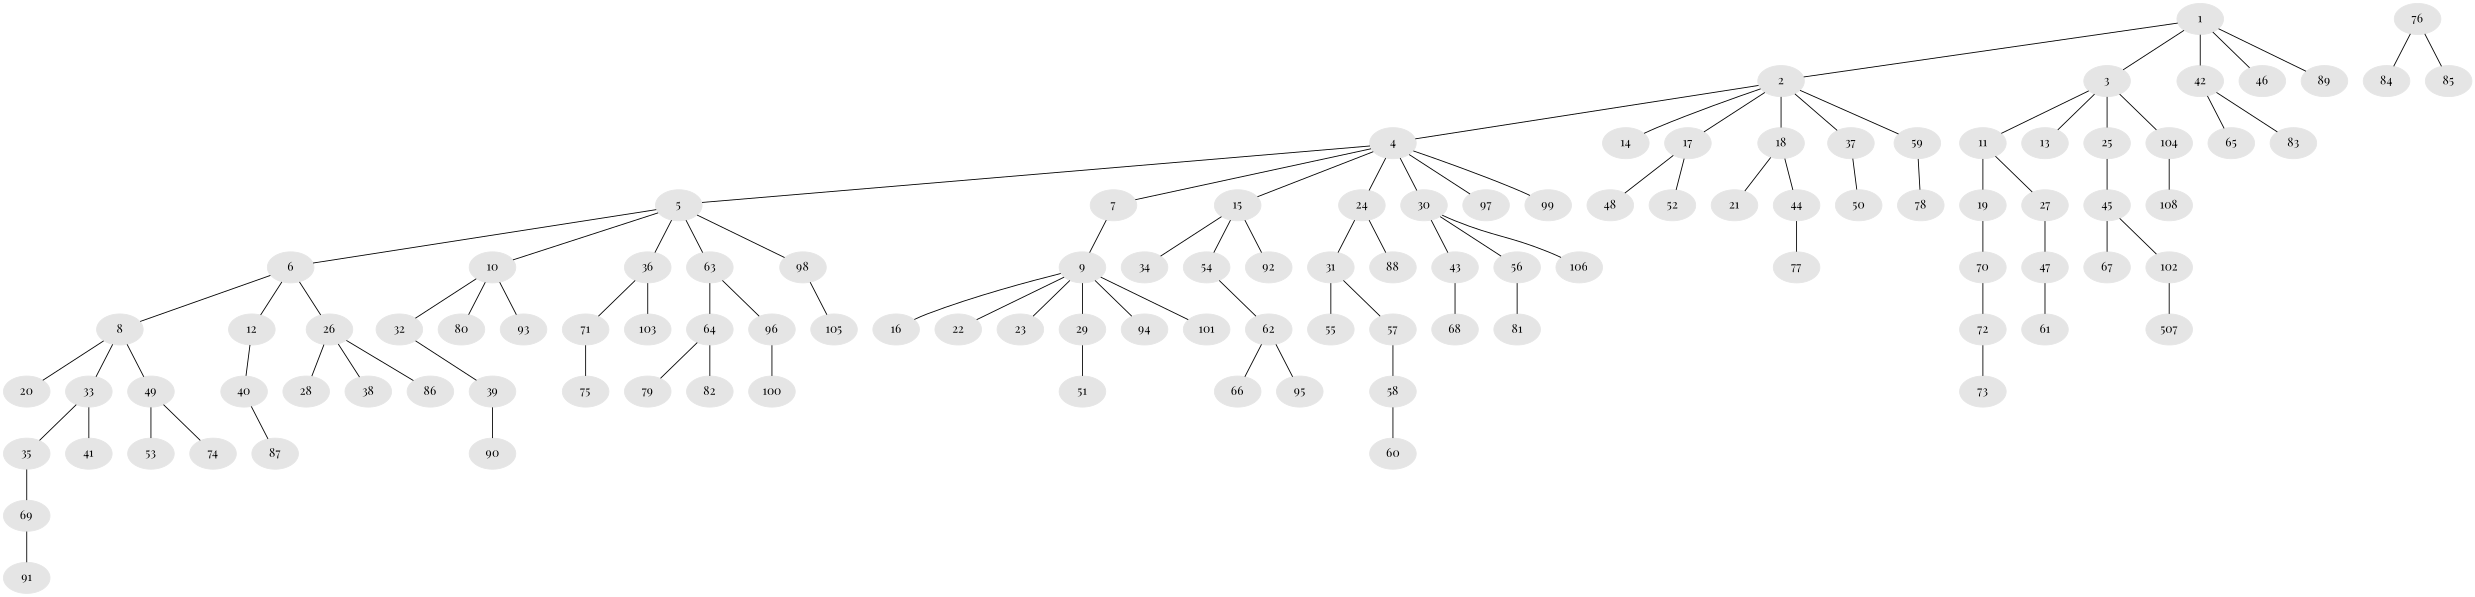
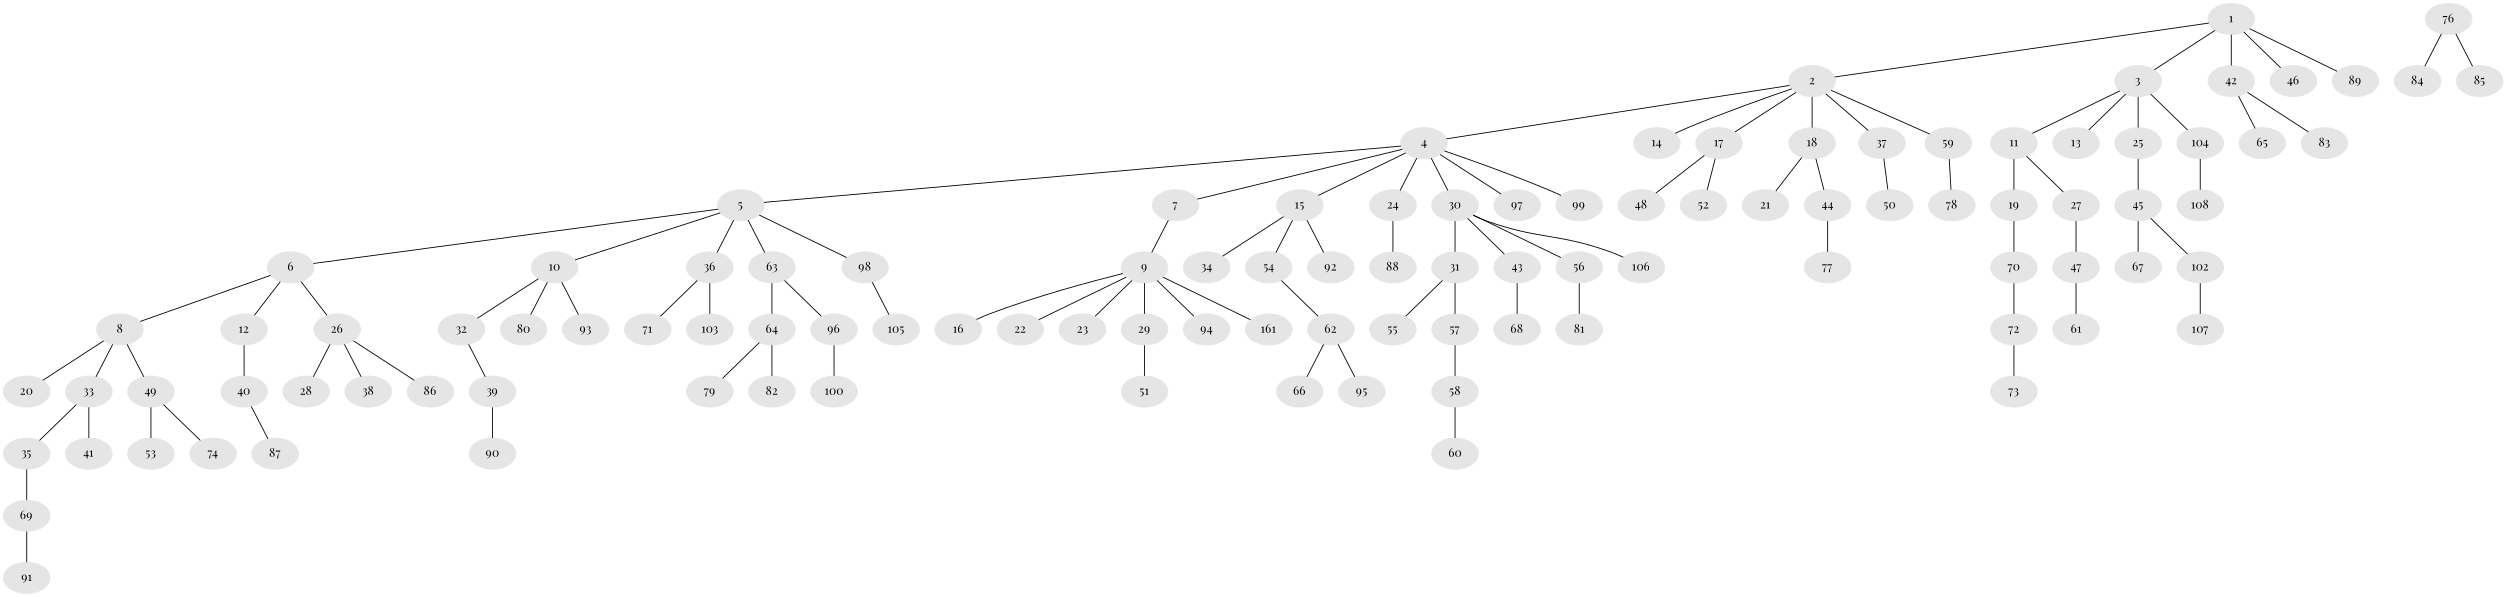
edge "24" -- "31": now "30" -- "31"
node "101": label "101" -> "161"
node "507": label "507" -> "107"
node "75": removed
